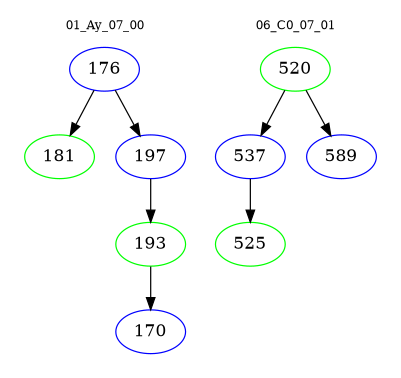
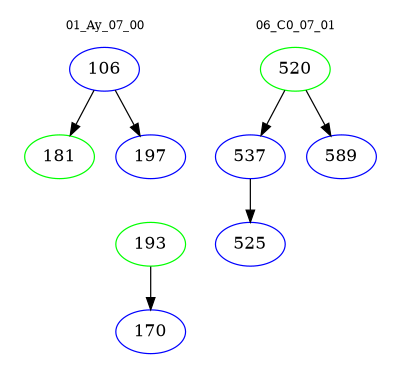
node "176": label "176" -> "106"
edge "197" -> "193": removed
node "525": color green -> blue
